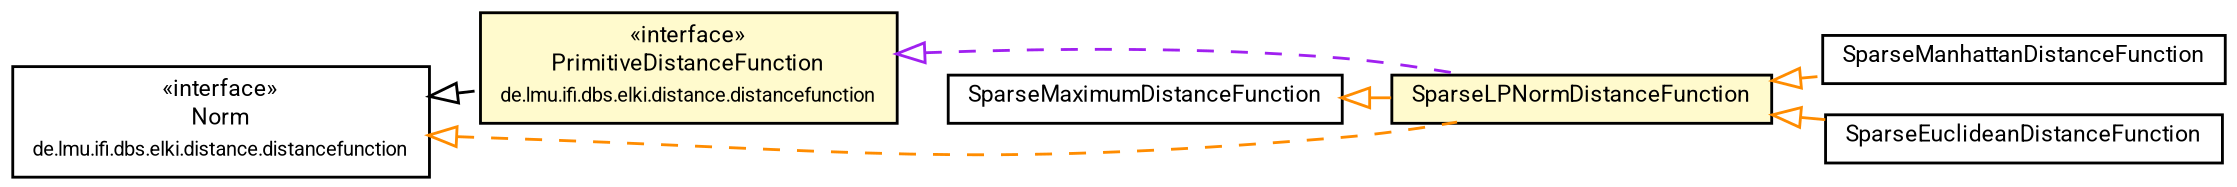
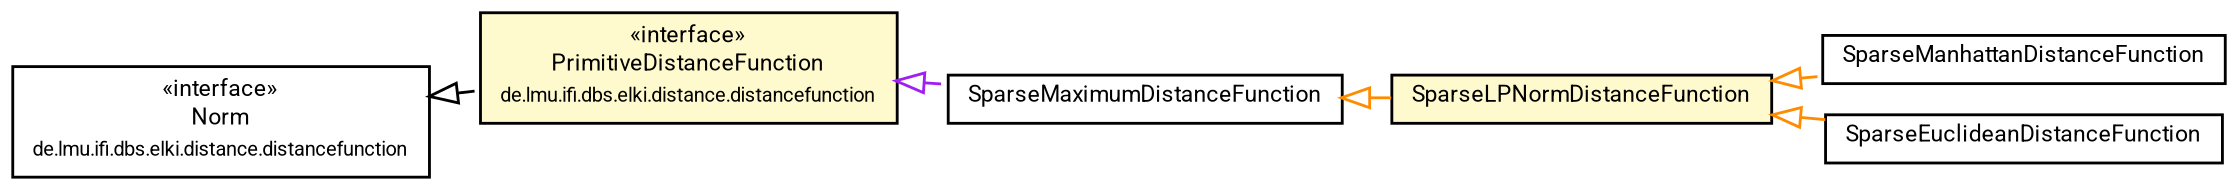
edge "SparseLPNormDistanceFunction" -> "PrimitiveDistanceFunction": now "SparseMaximumDistanceFunction" -> "PrimitiveDistanceFunction"
edge "SparseLPNormDistanceFunction" -> "Norm": removed
